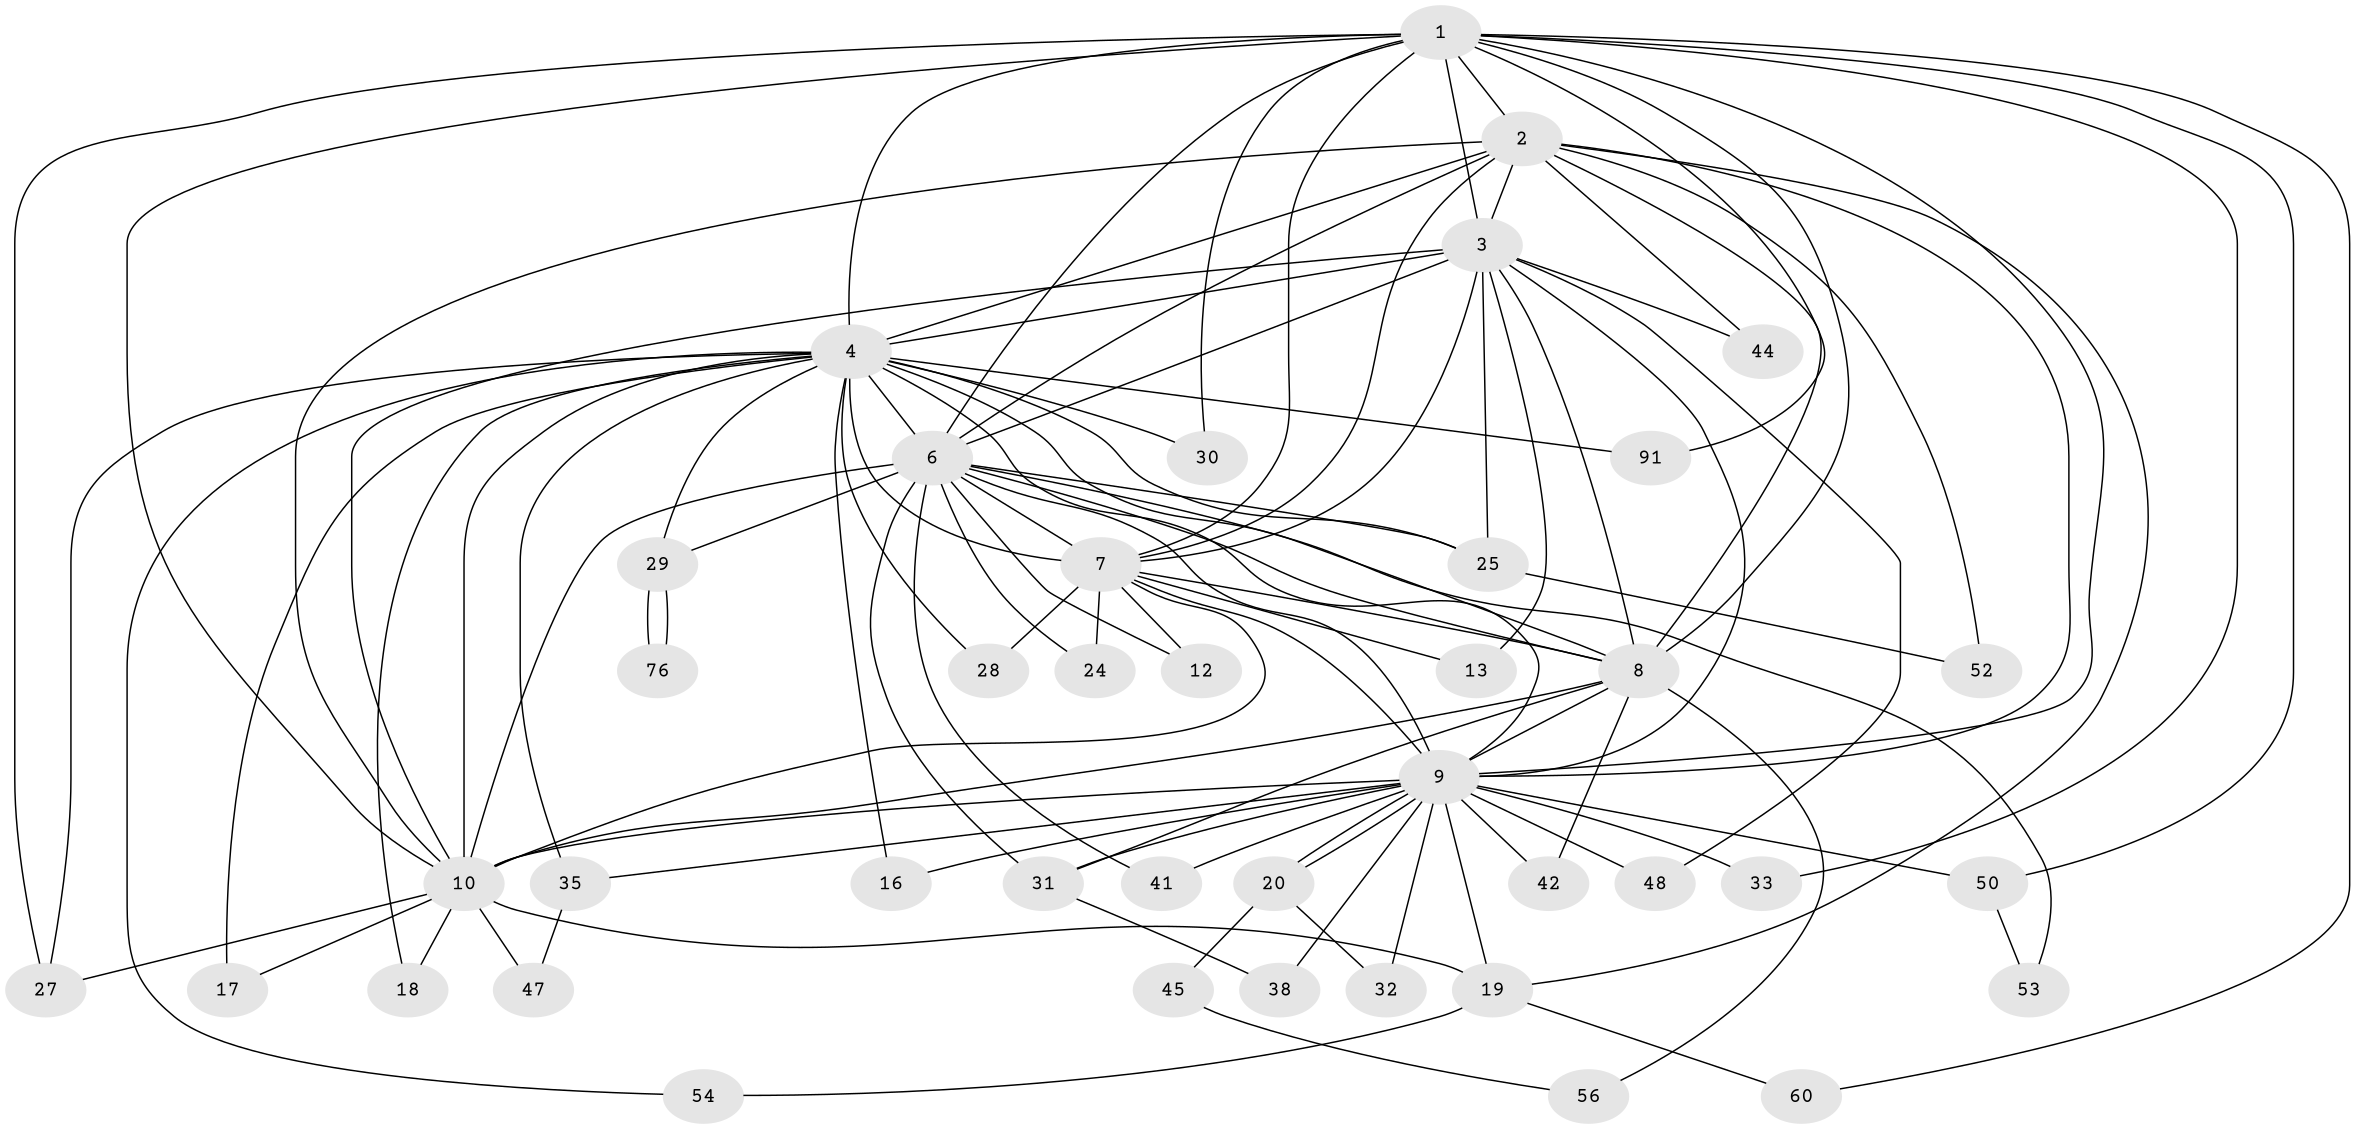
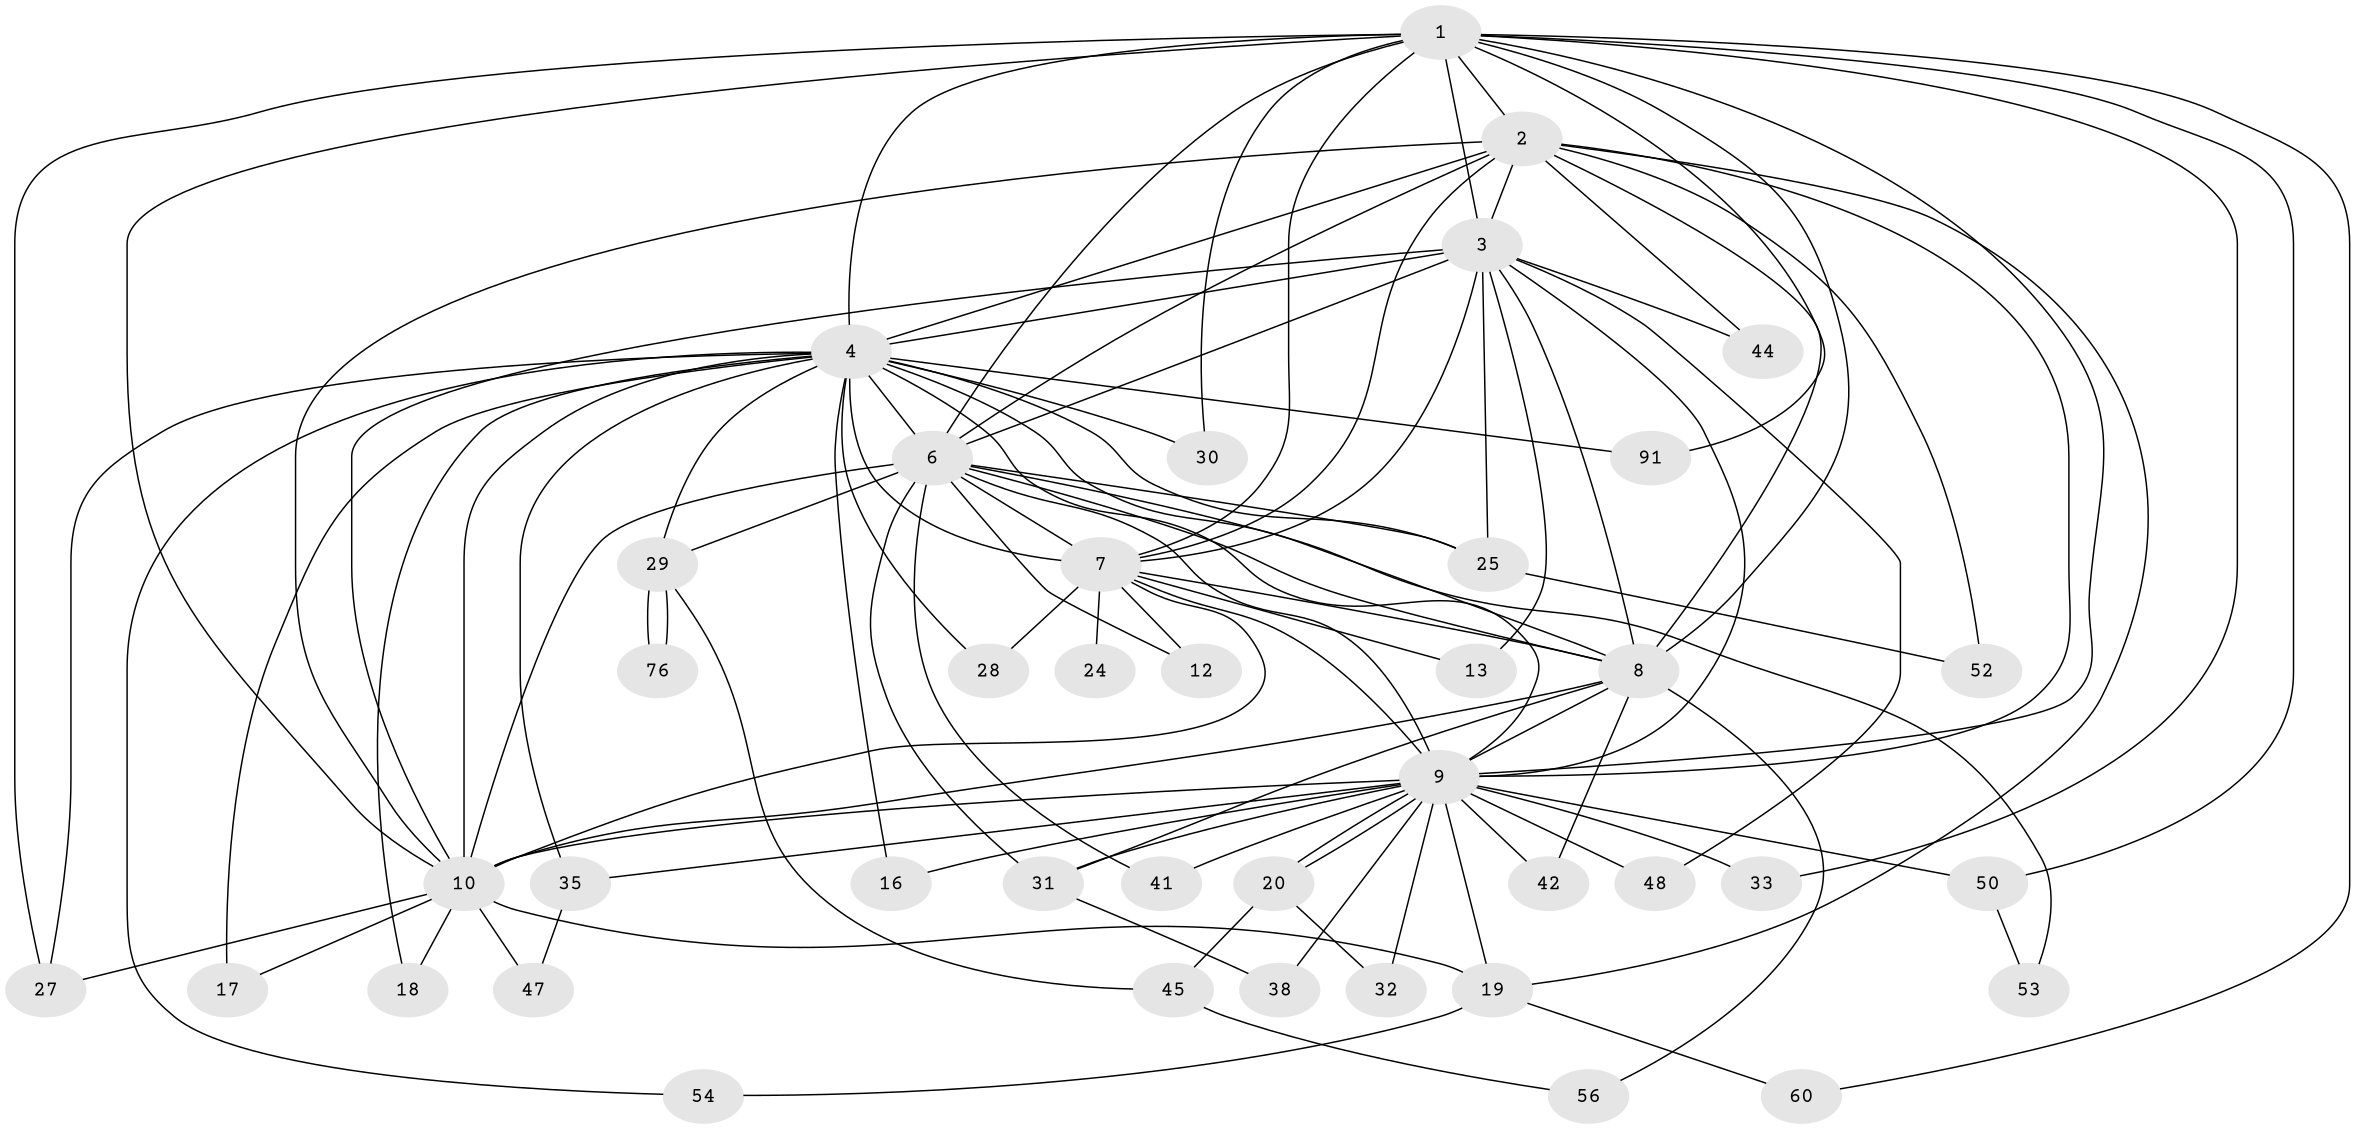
edge "6" -- "24": removed
edge "29" -- "45": added
